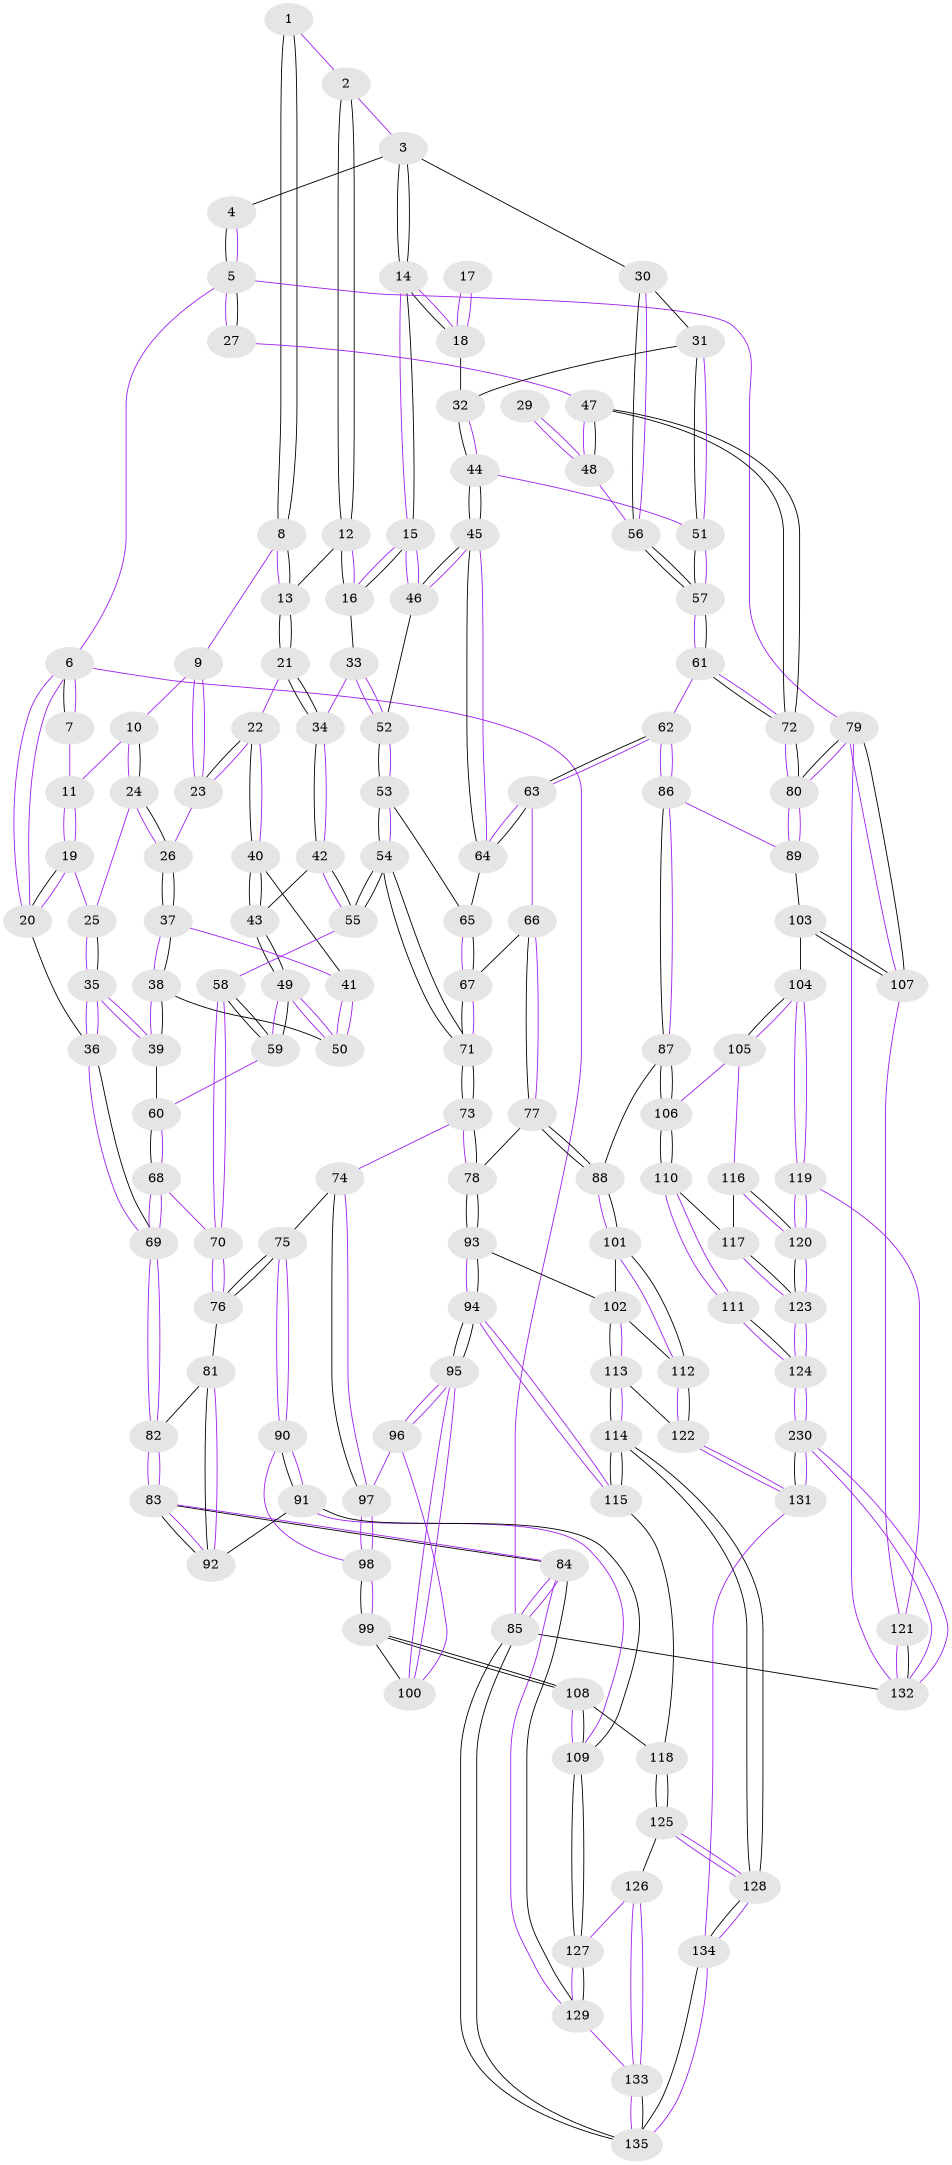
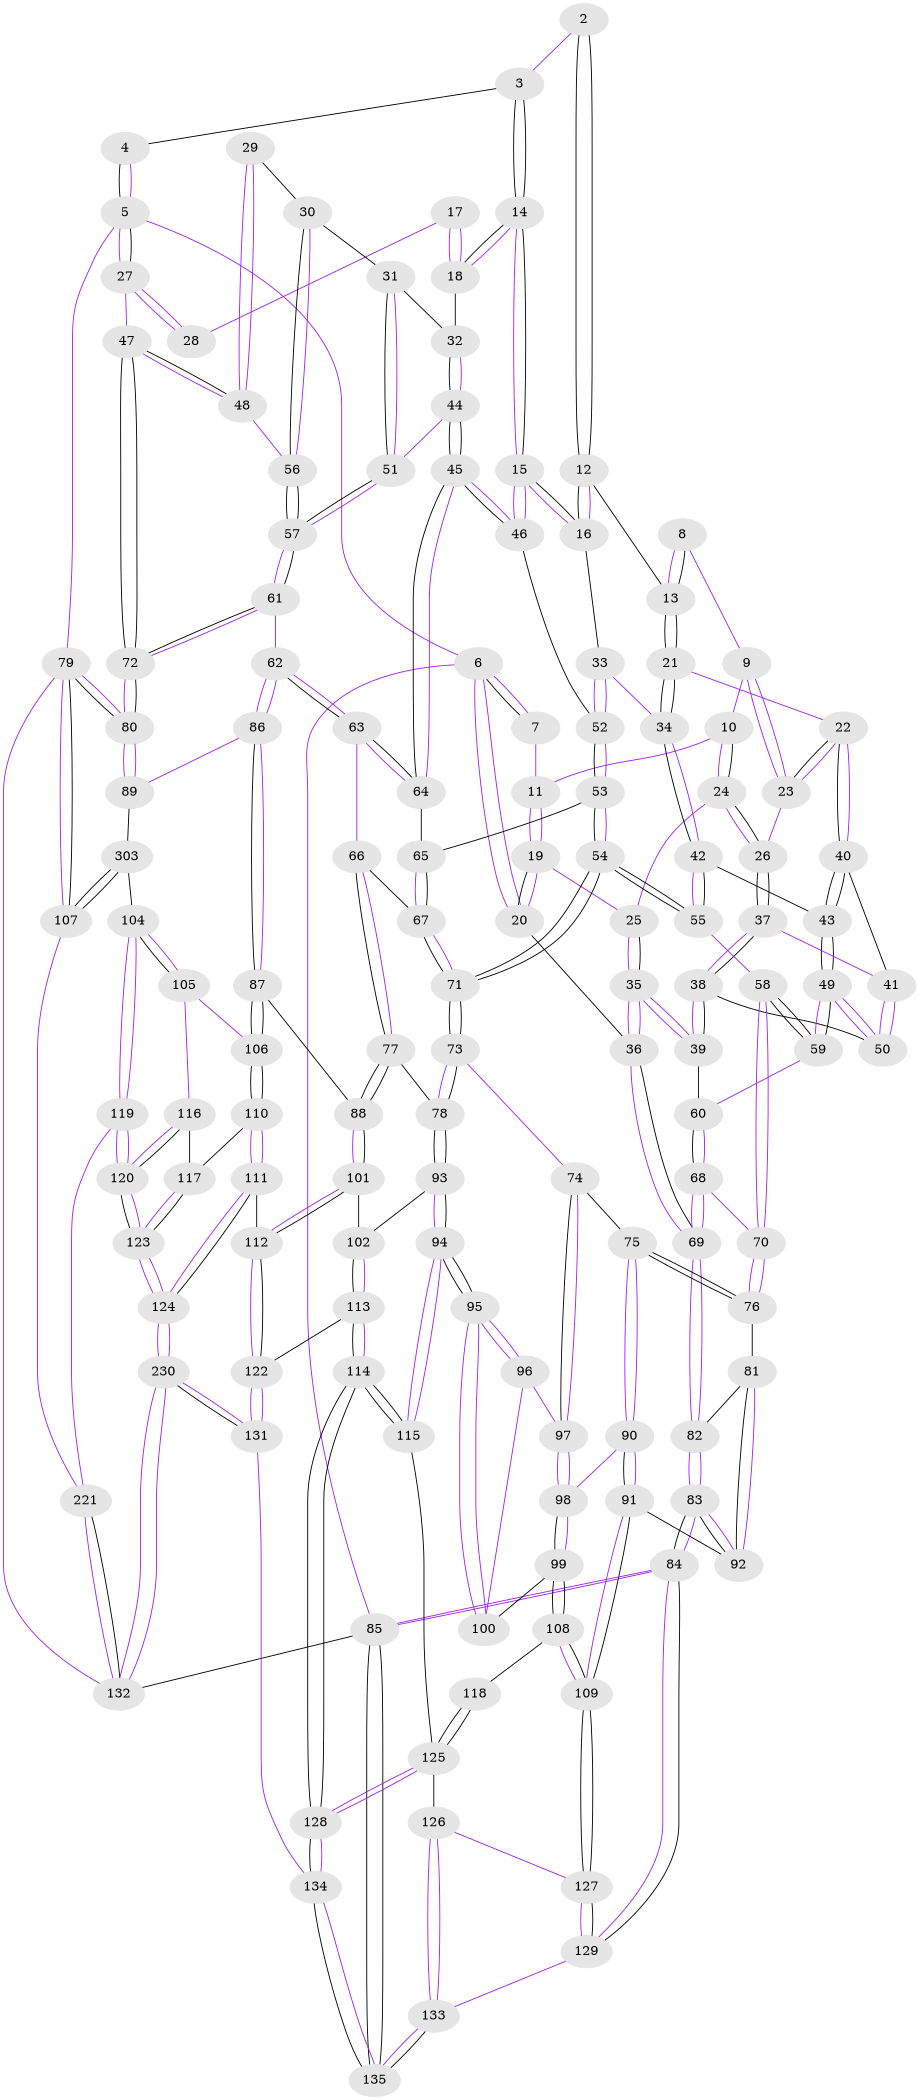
node "1": removed
edge "3" -- "30": now "29" -- "30"
node "28": added
node "103": label "103" -> "303"
edge "102" -- "112": now "111" -- "112"
edge "115" -- "118": now "115" -- "125"
node "121": label "121" -> "221"
